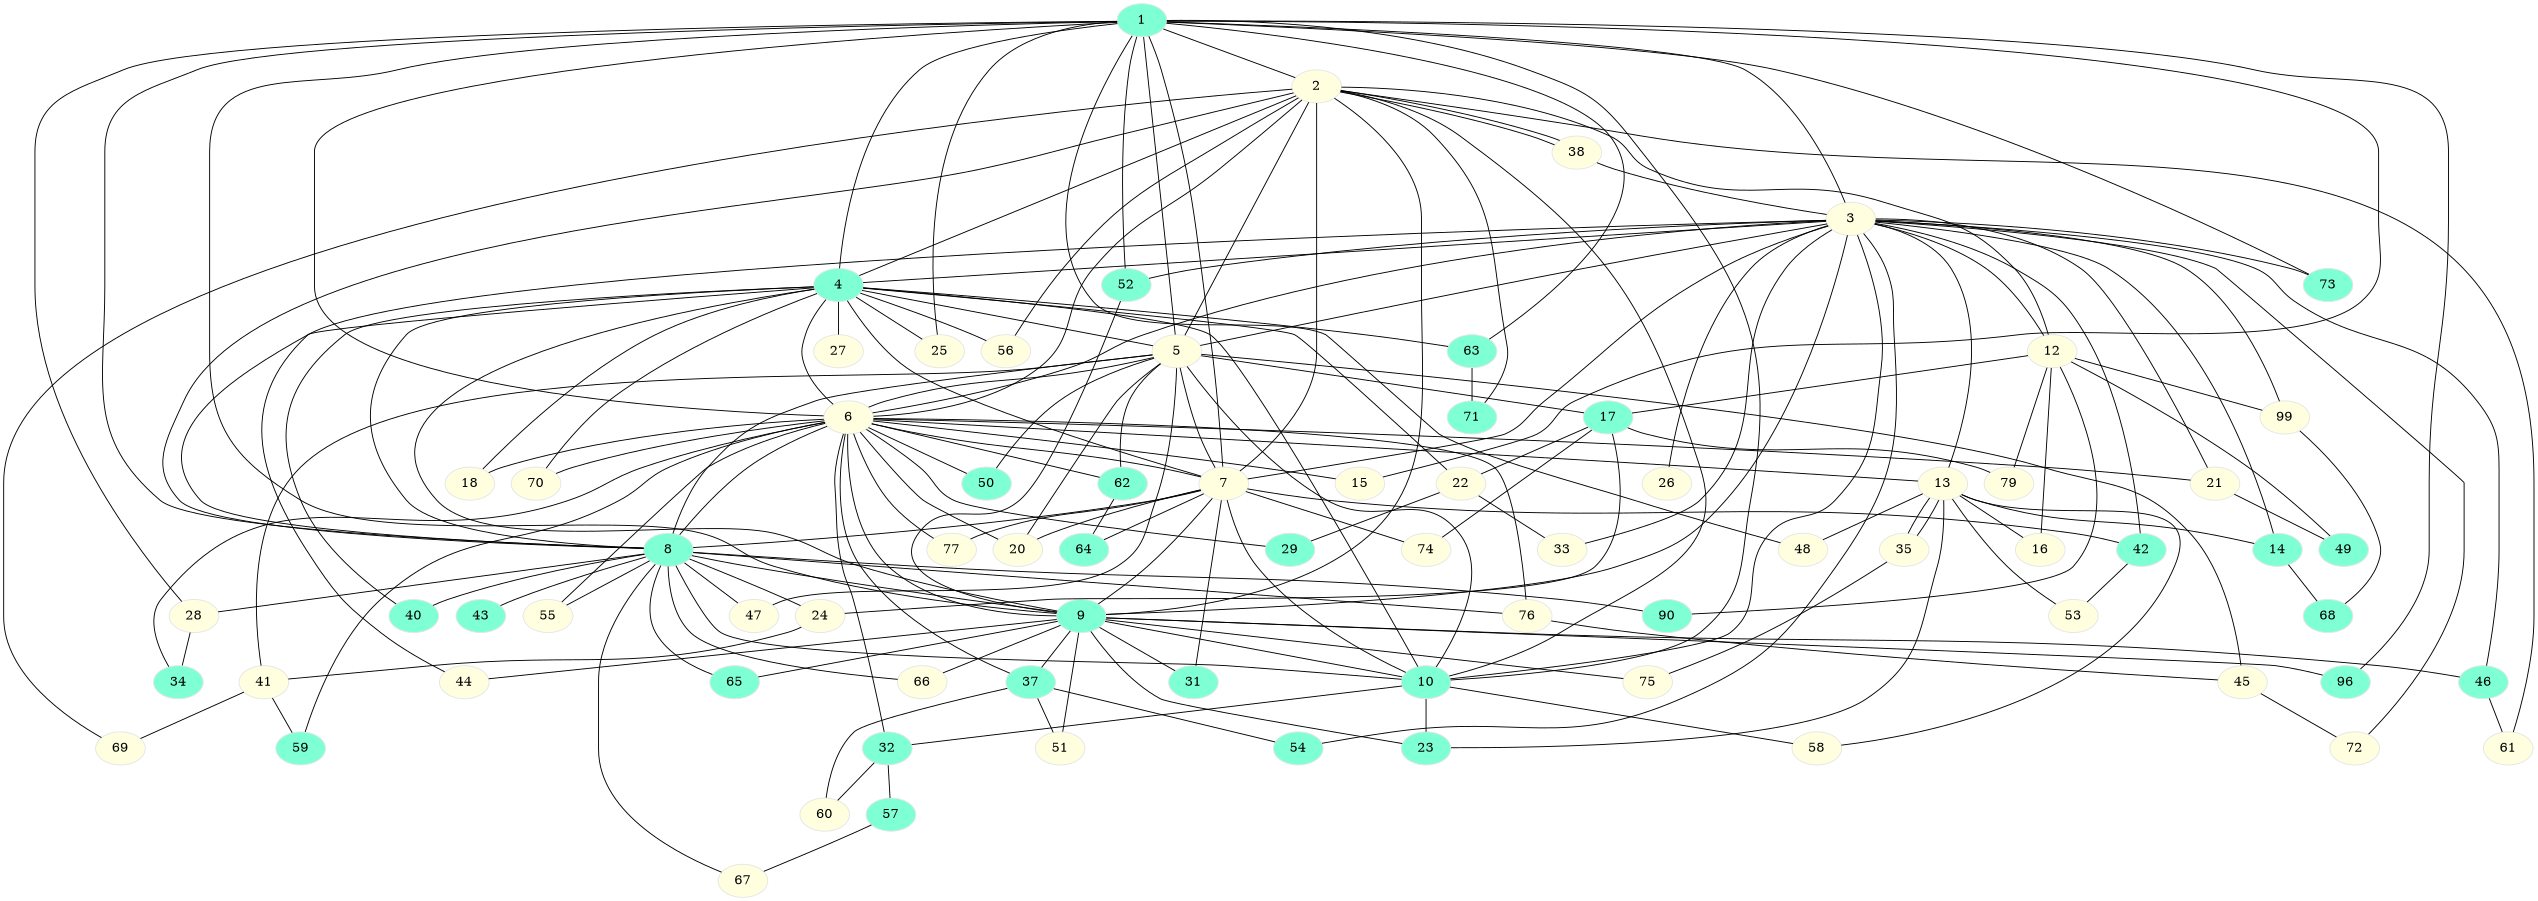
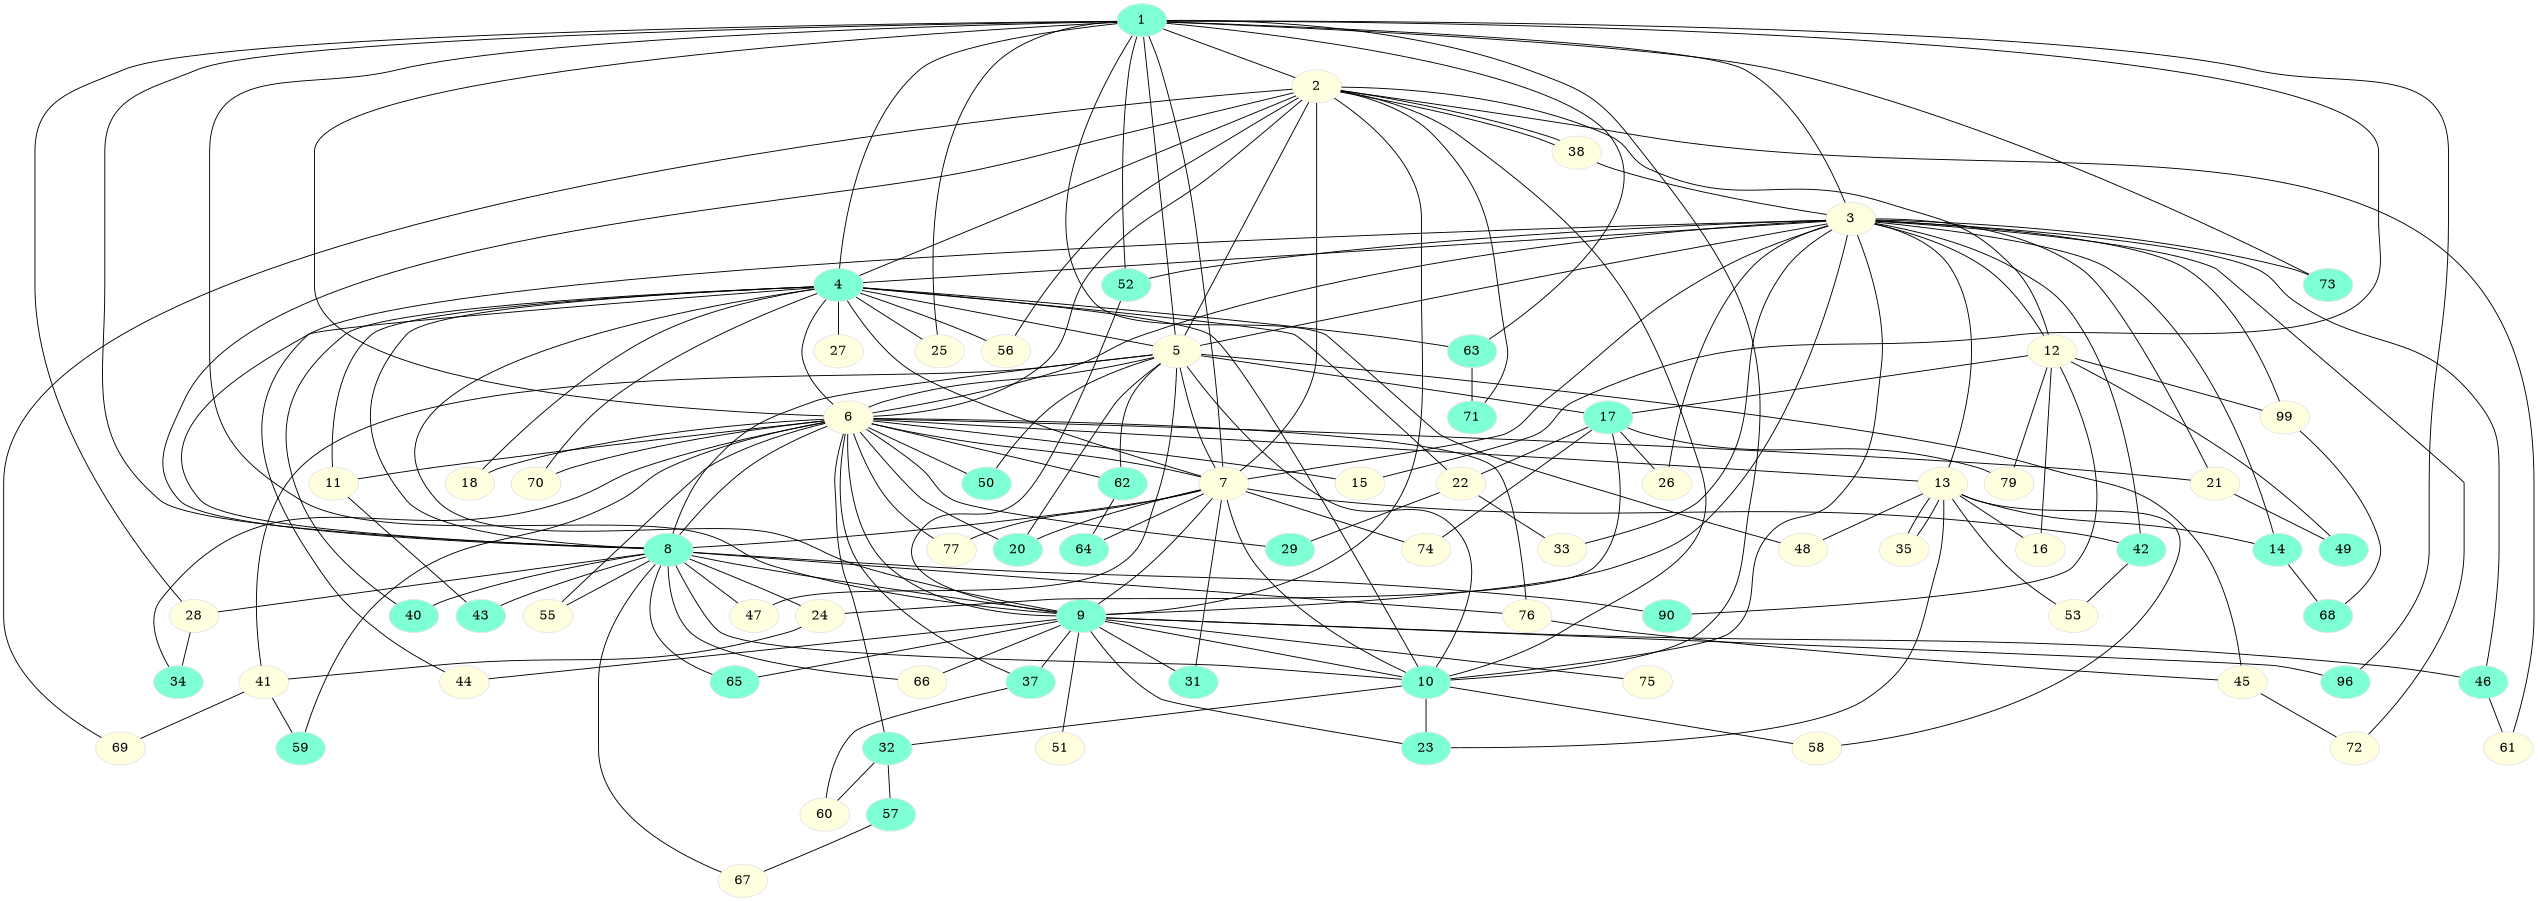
edge "17" -- "26": added
node "11": added
node "20": fillcolor lightyellow -> aquamarine
edge "35" -- "75": removed
edge "37" -- "51": removed
node "54": removed
